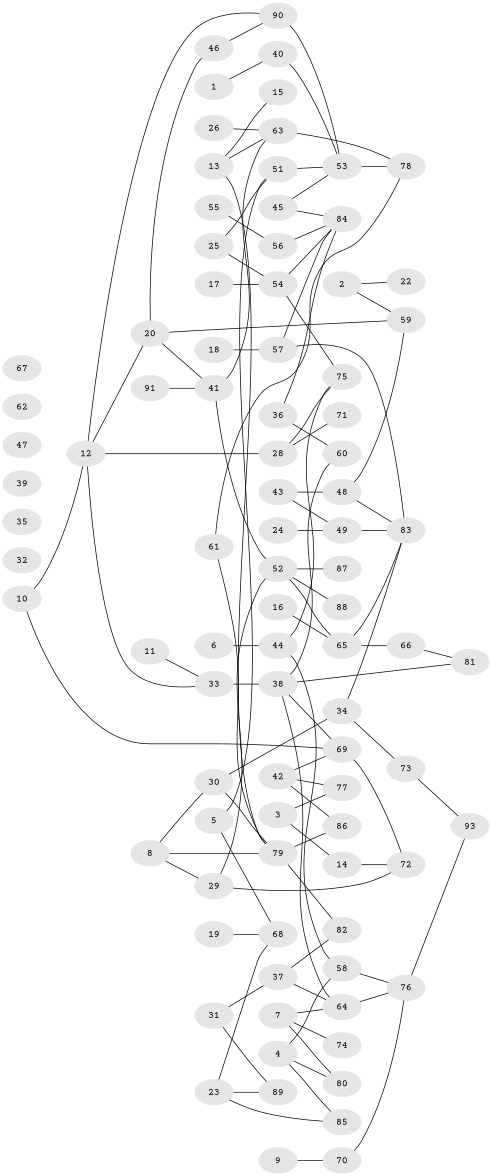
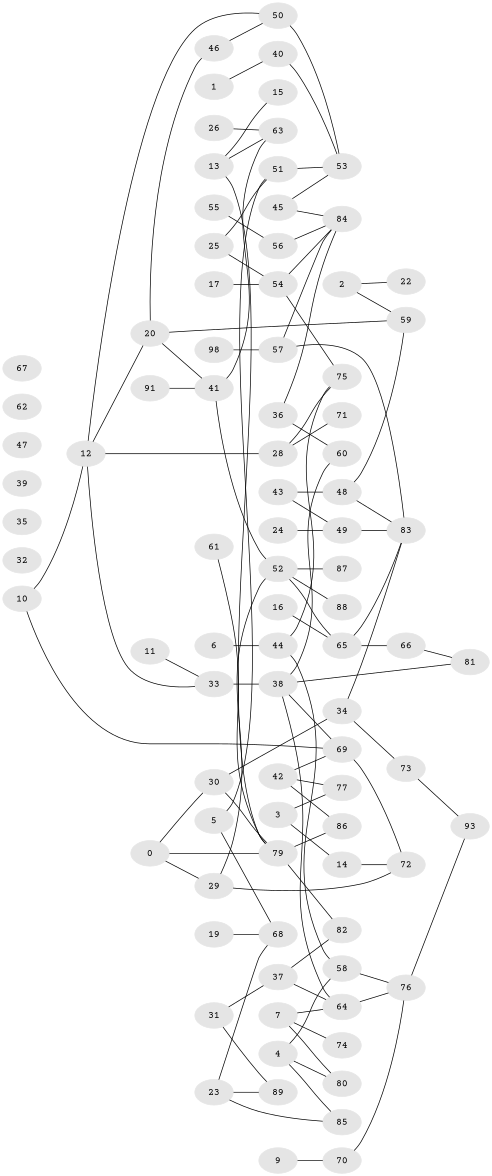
node "90": label "90" -> "50"
node "78": removed
node "18": label "18" -> "98"
node "8": label "8" -> "0"
